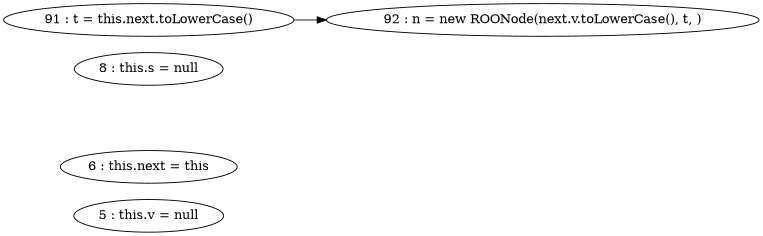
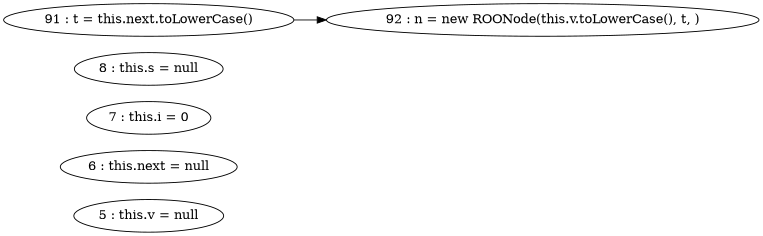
node "92 : n = new ROONode(next.v.toLowerCase(), t, )": label "92 : n = new ROONode(next.v.toLowerCase(), t, )" -> "92 : n = new ROONode(this.v.toLowerCase(), t, )"
node "7 : this.i = 0": added
node "6 : this.next = this": label "6 : this.next = this" -> "6 : this.next = null"
